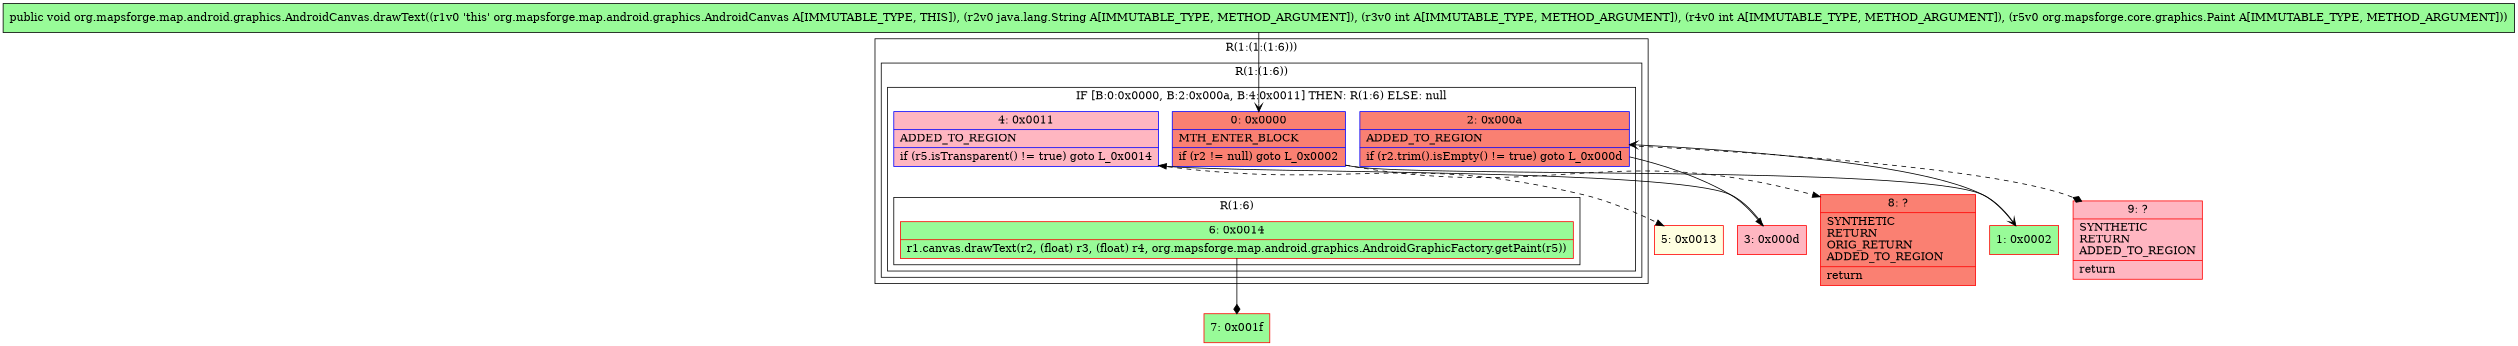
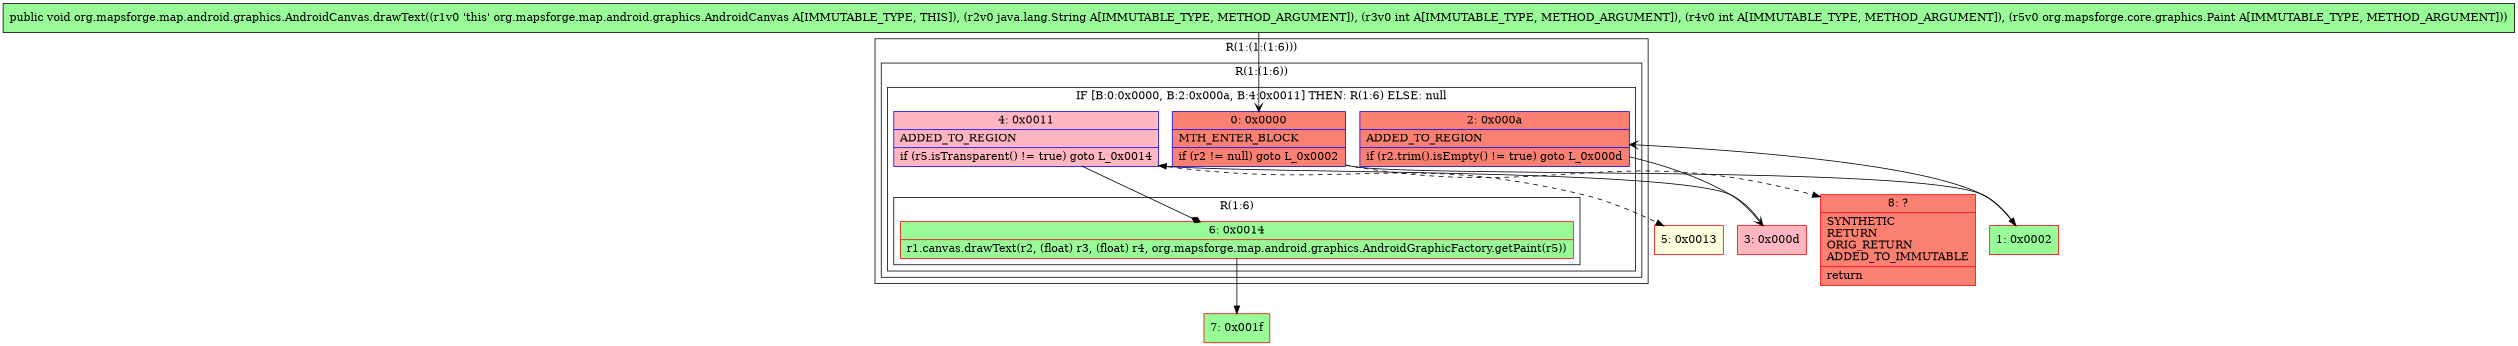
edge "0: 0x0000" -> "1: 0x0002": arrowhead vee -> normal
edge "2: 0x000a" -> "3: 0x000d": arrowhead normal -> vee
edge "4: 0x0011" -> "6: 0x0014": added
node "9: ?": removed
node "8: ?": text "ADDED_TO_REGION" -> "ADDED_TO_IMMUTABLE"
edge "6: 0x0014" -> "7: 0x001f": arrowhead diamond -> normal
